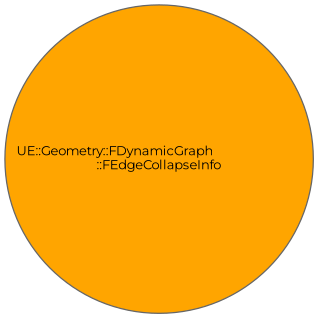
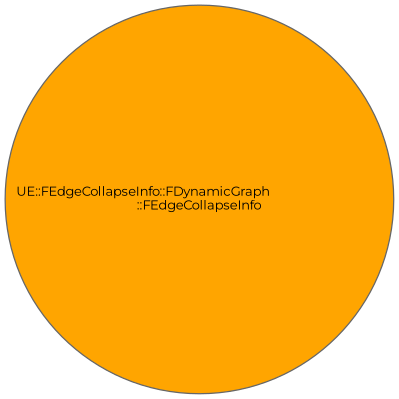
node "UE::Geometry::FDynamicGraph ::FEdgeCollapseInfo": label "UE::Geometry::FDynamicGraph ::FEdgeCollapseInfo" -> "UE::FEdgeCollapseInfo::FDynamicGraph ::FEdgeCollapseInfo"
